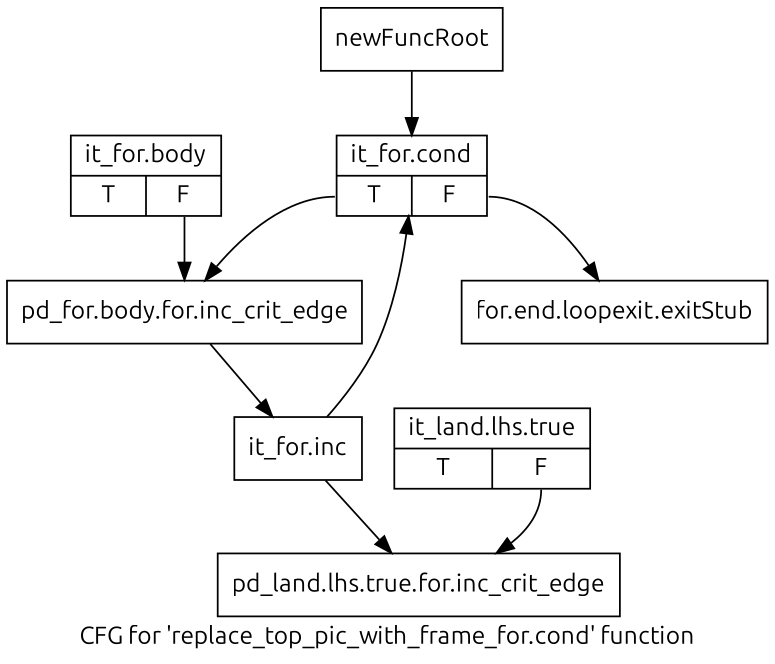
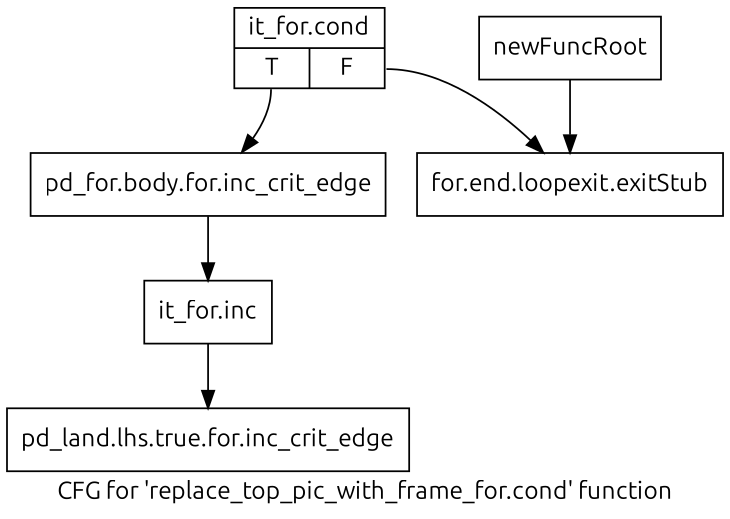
edge "newFuncRoot" -> "it_for.cond": now "newFuncRoot" -> "for.end.loopexit.exitStub"
node "it_for.body": removed
edge "it_for.inc" -> "it_for.cond": removed
node "it_land.lhs.true": removed
